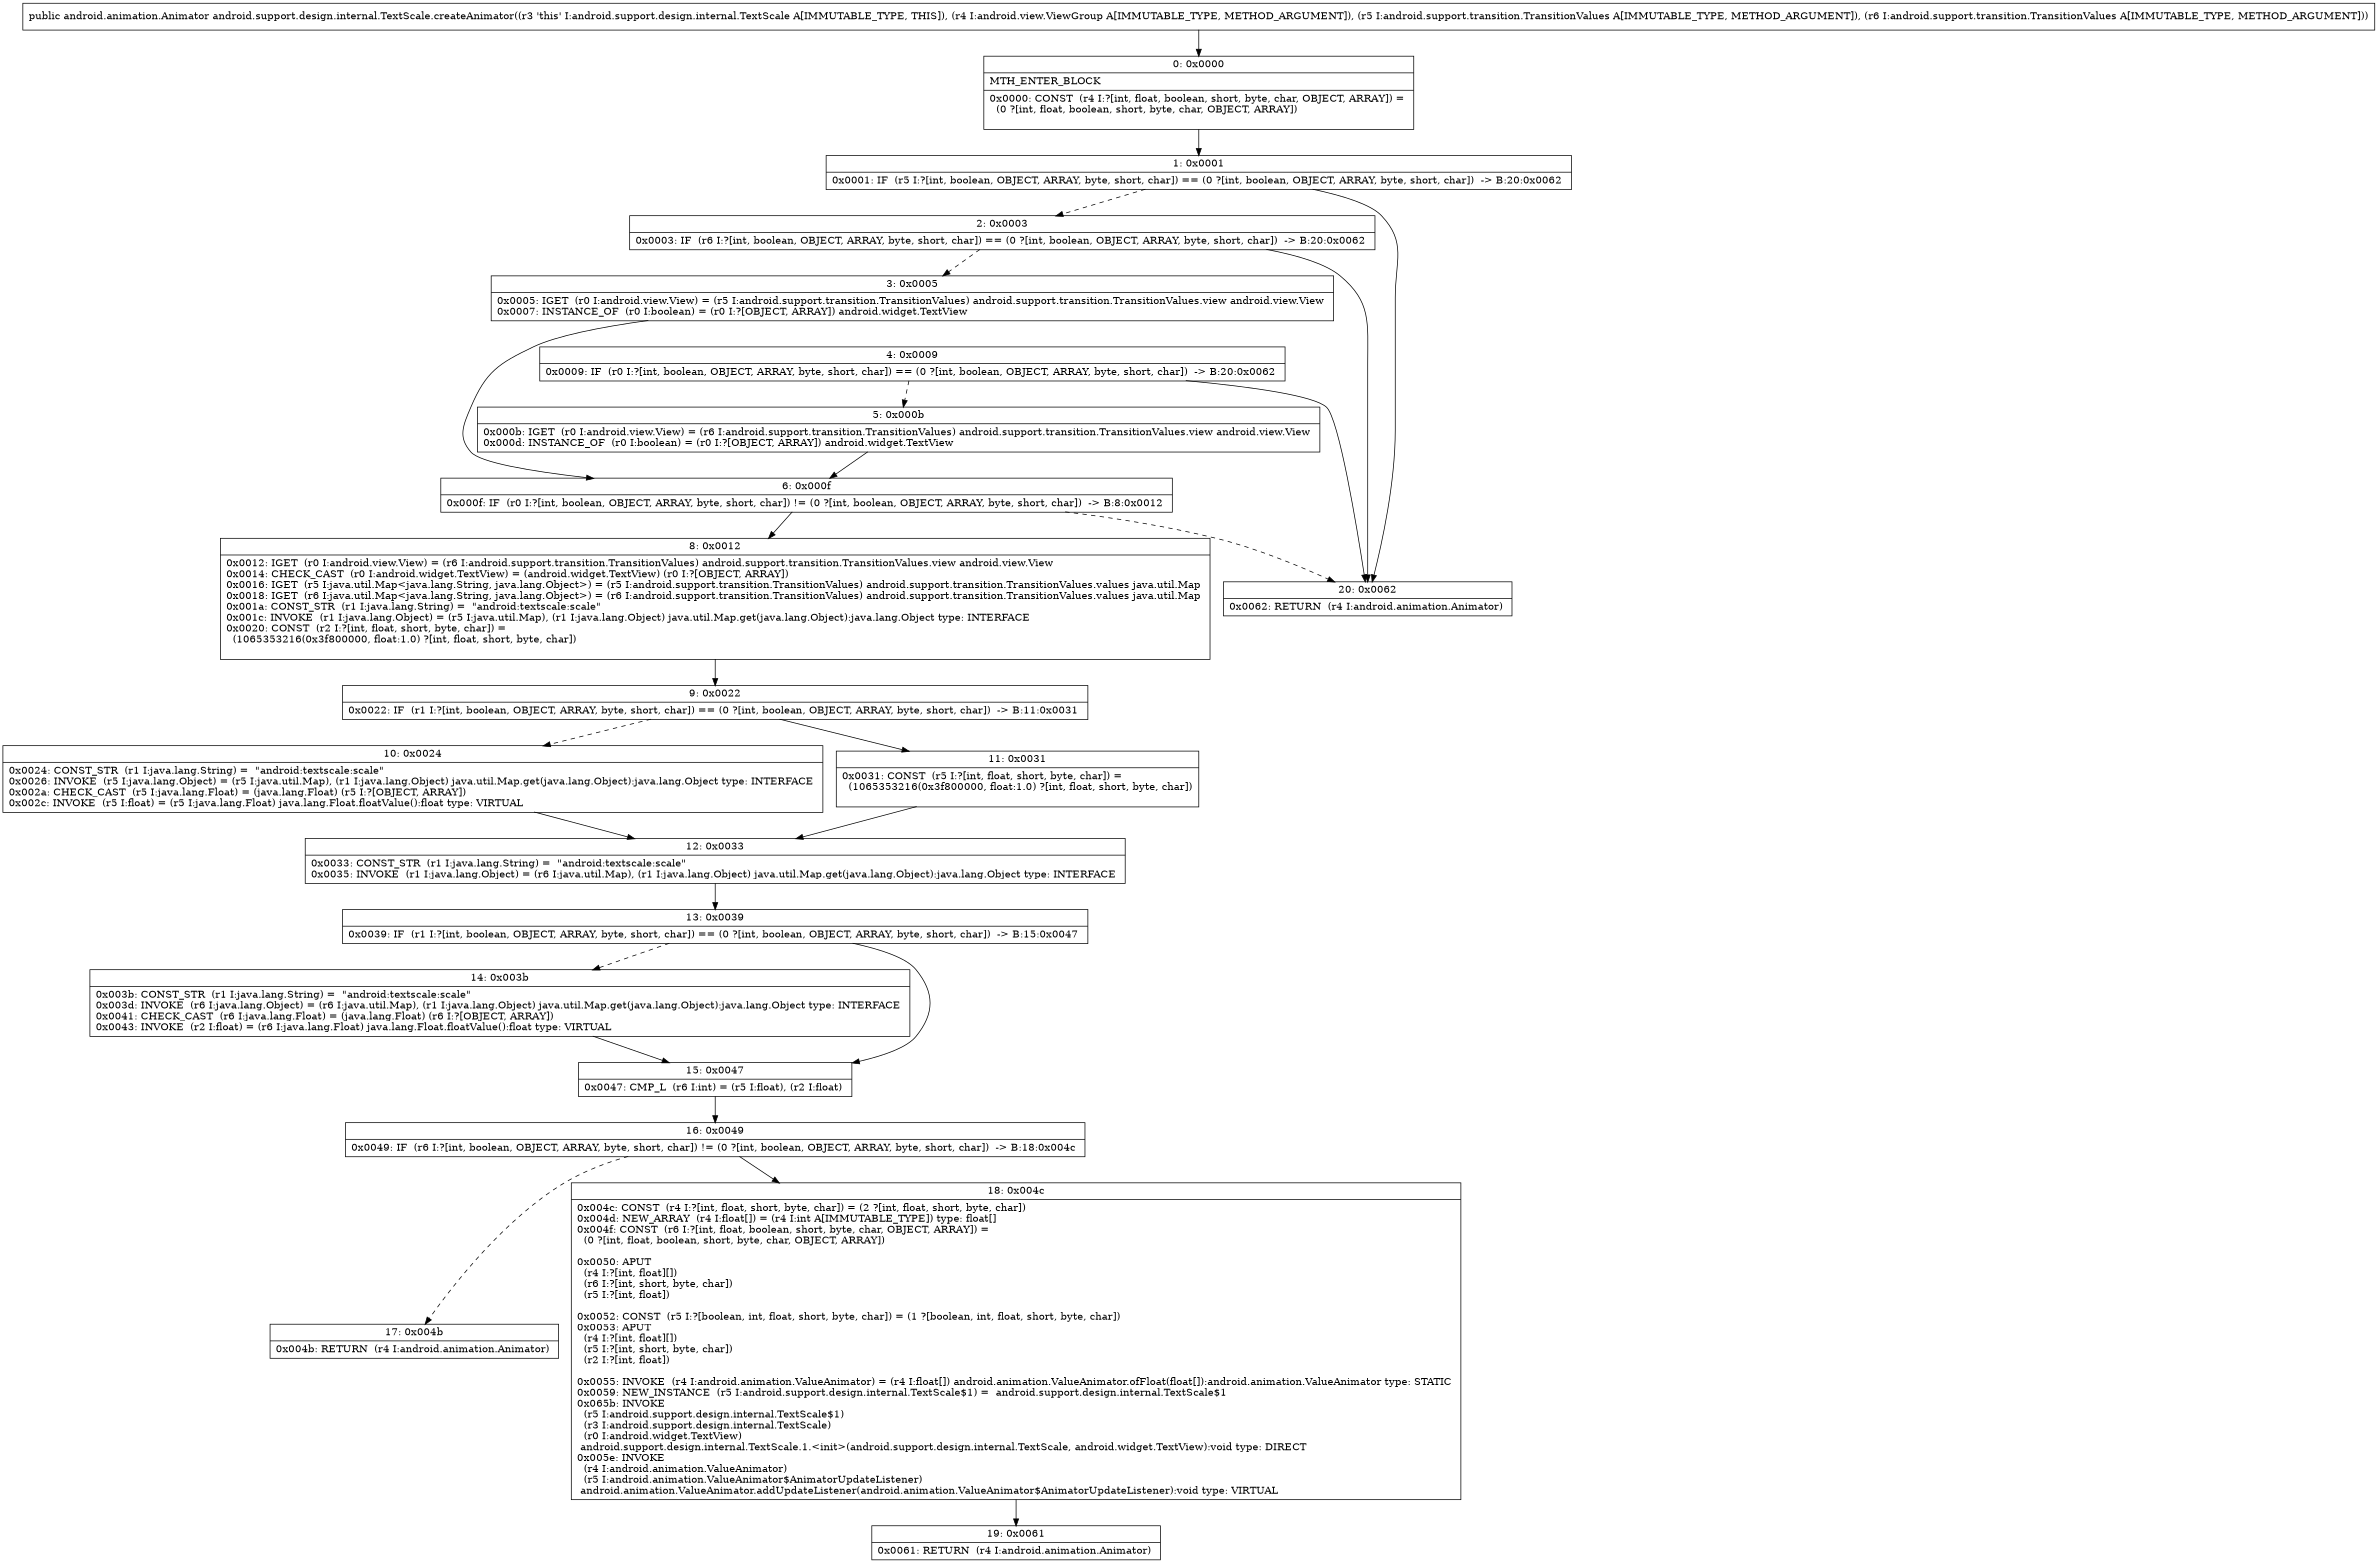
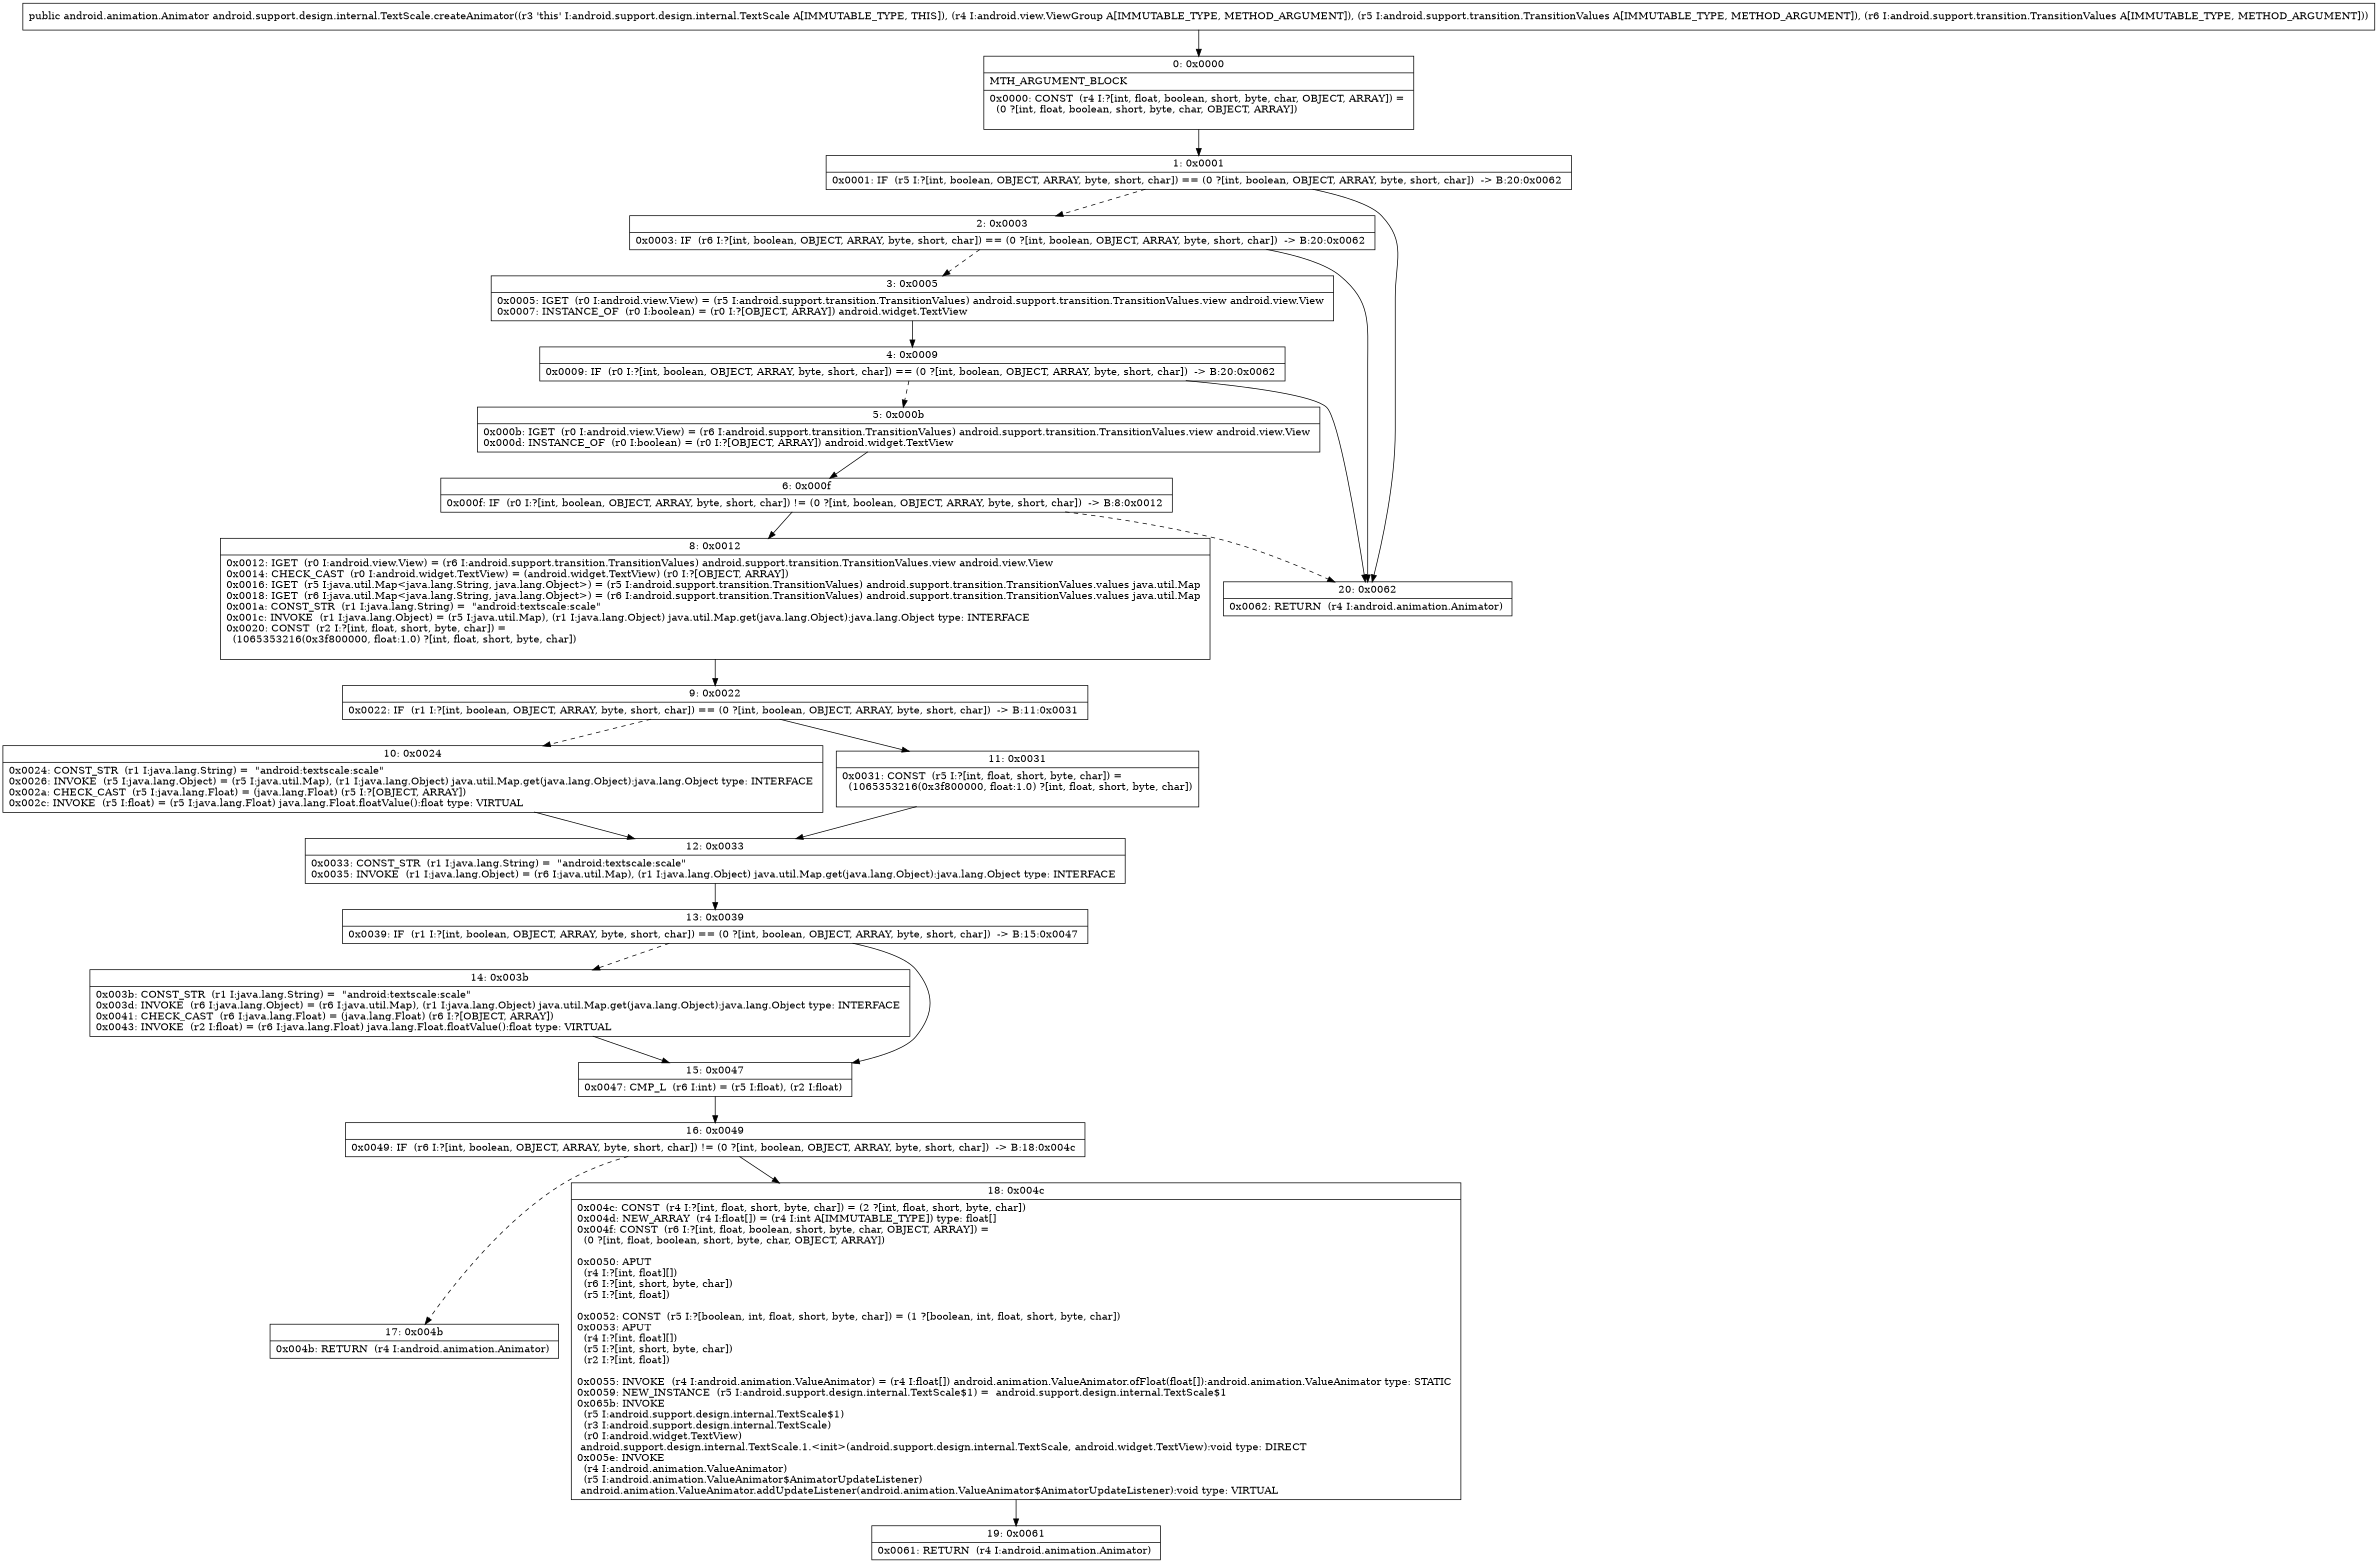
node "0: 0x0000": text "MTH_ENTER_BLOCK" -> "MTH_ARGUMENT_BLOCK"
edge "3: 0x0005" -> "6: 0x000f": now "3: 0x0005" -> "4: 0x0009"
